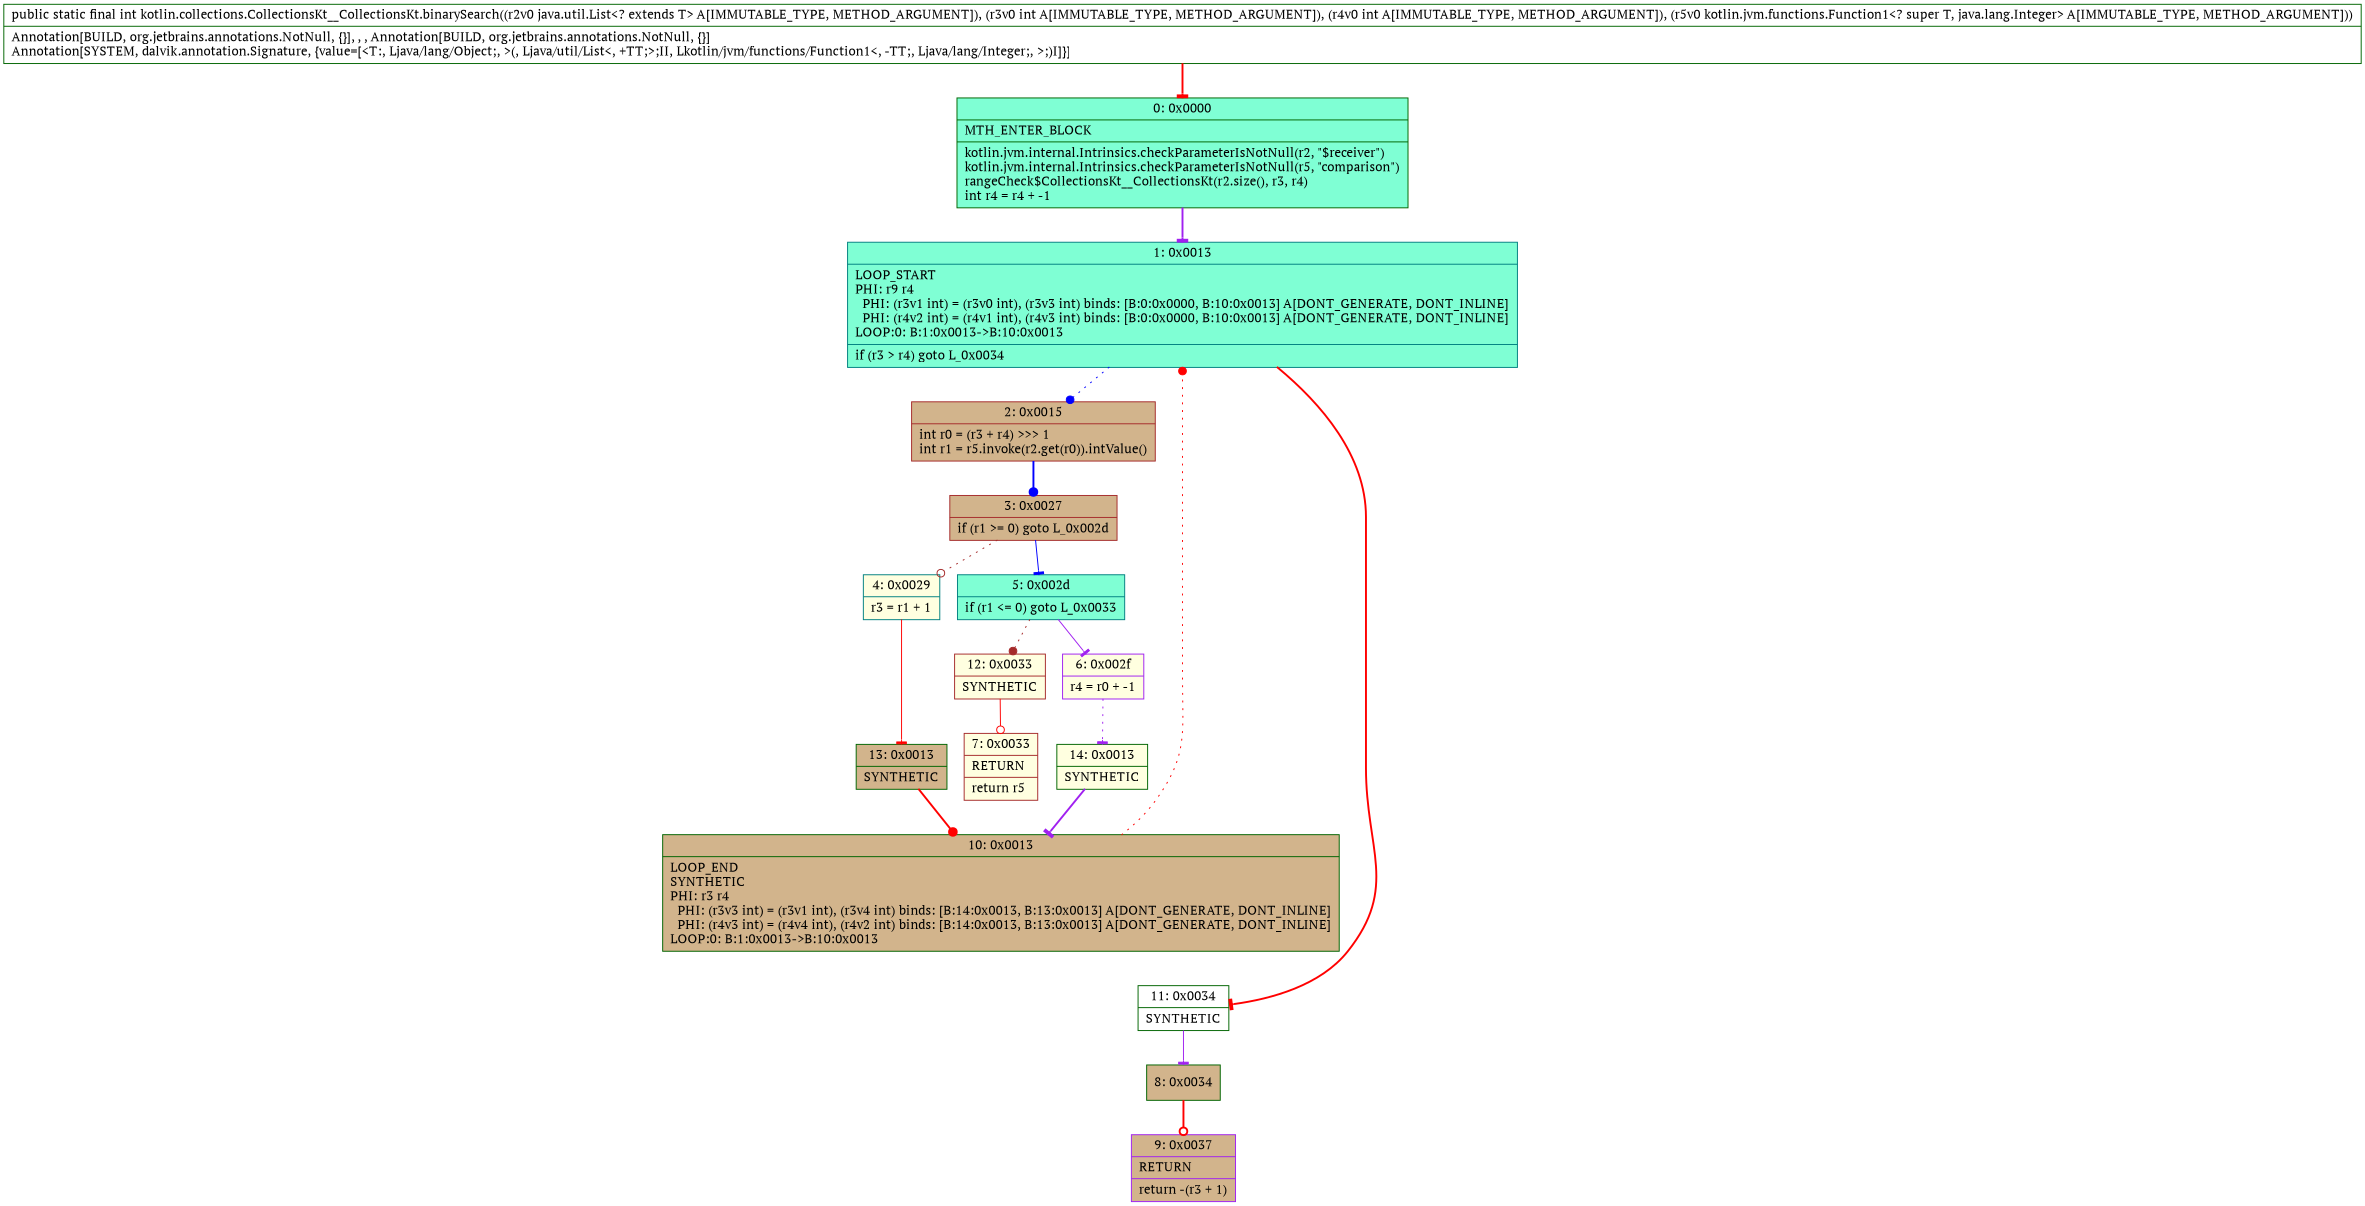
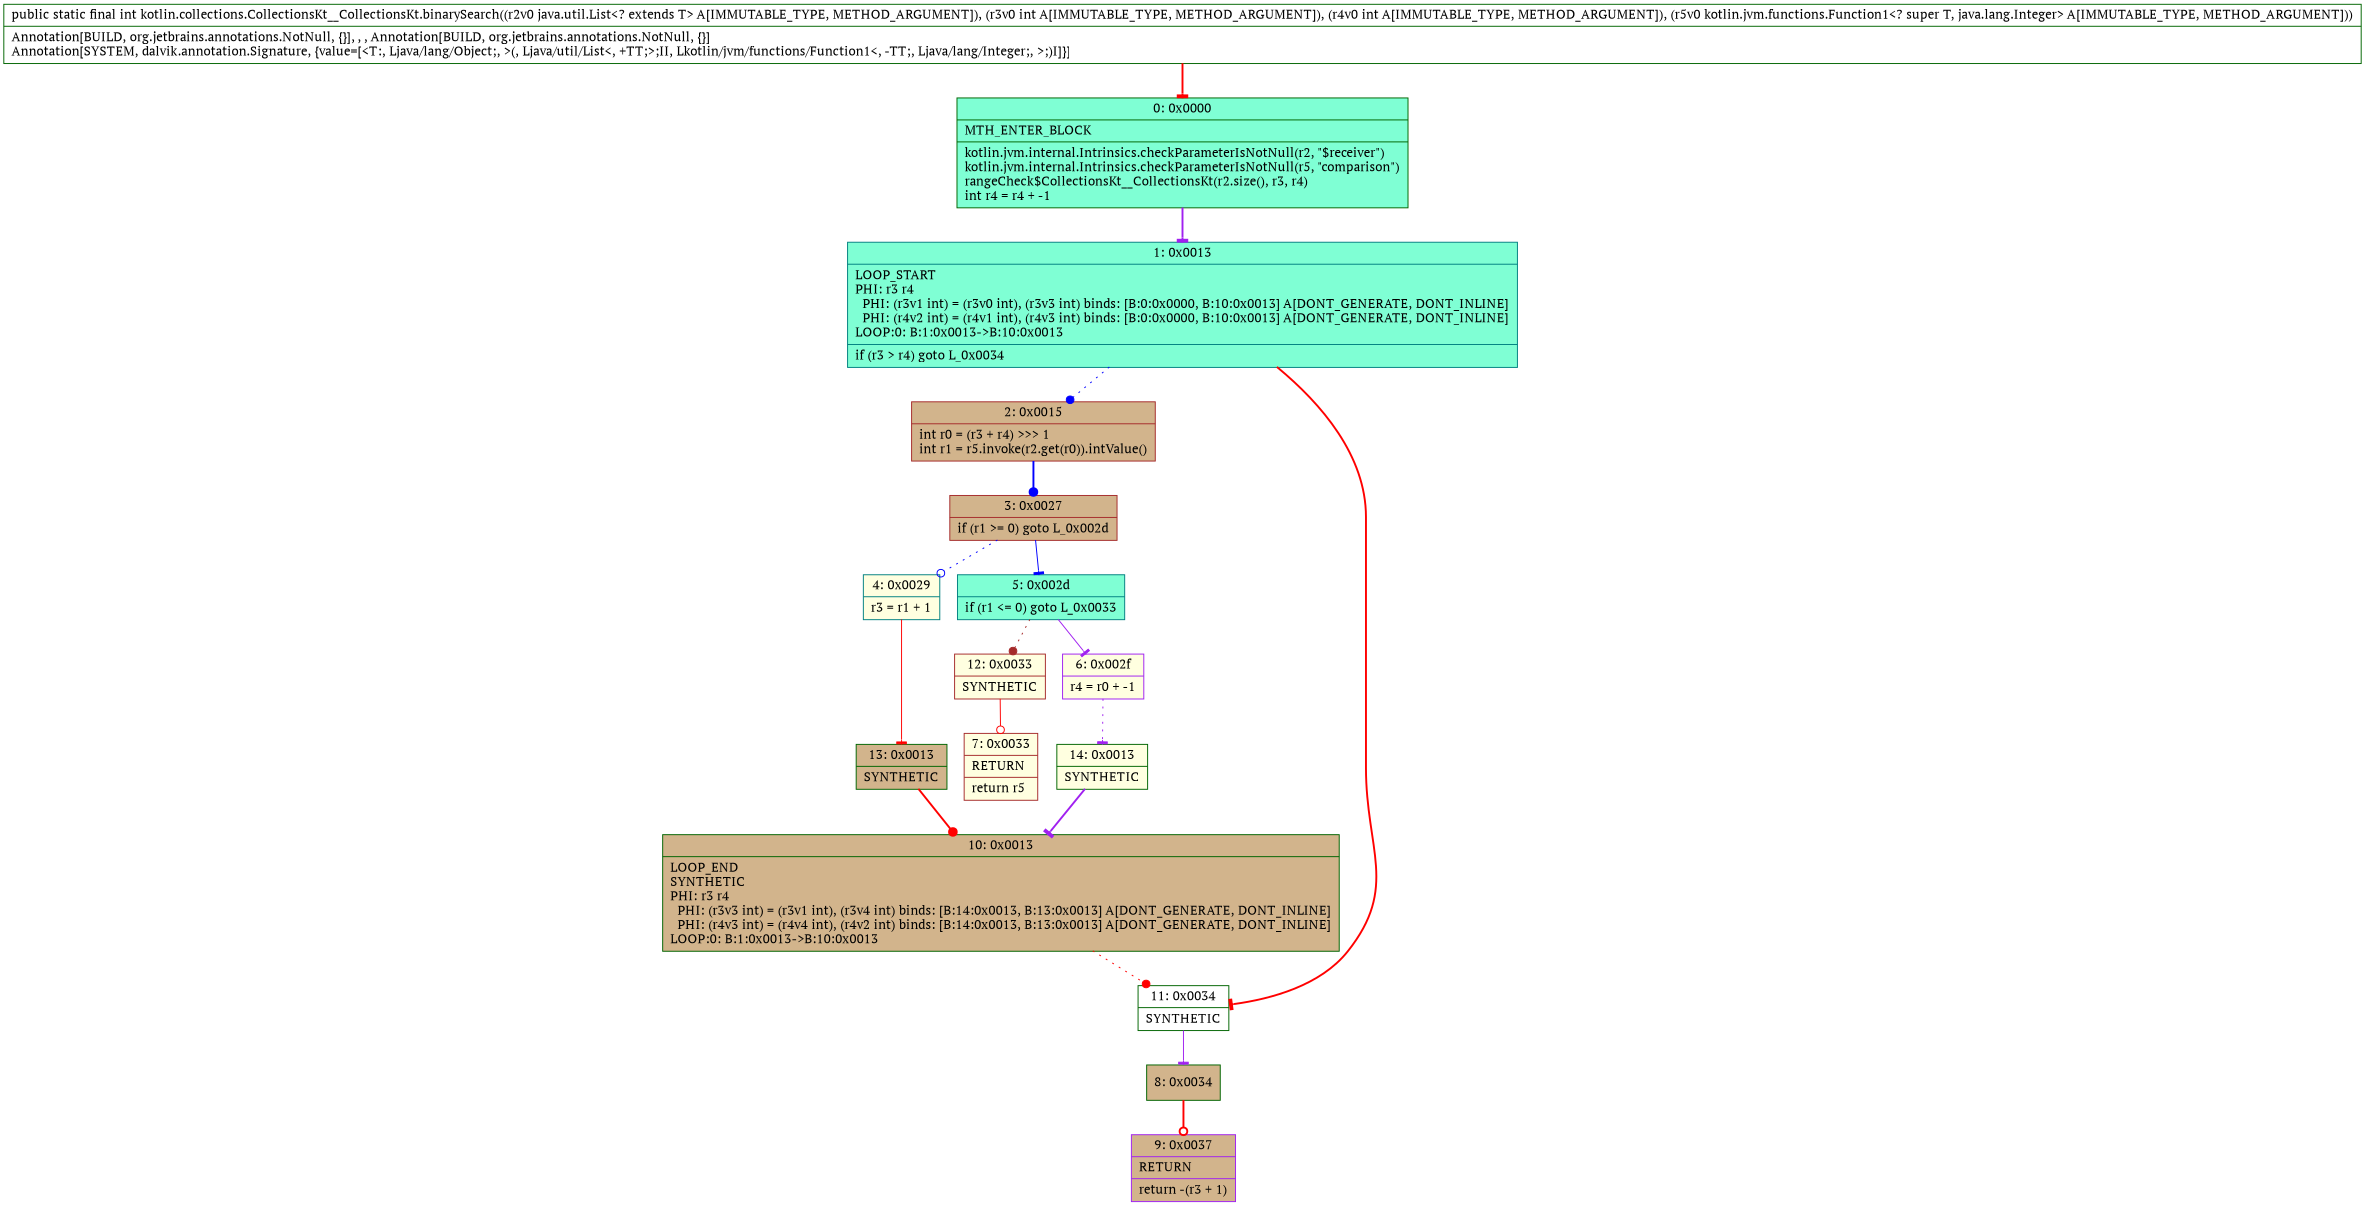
node "1: 0x0013": text "PHI: r9 r4" -> "PHI: r3 r4"
edge "3: 0x0027" -> "4: 0x0029": color brown -> blue
edge "10: 0x0013" -> "1: 0x0013": now "10: 0x0013" -> "11: 0x0034"
